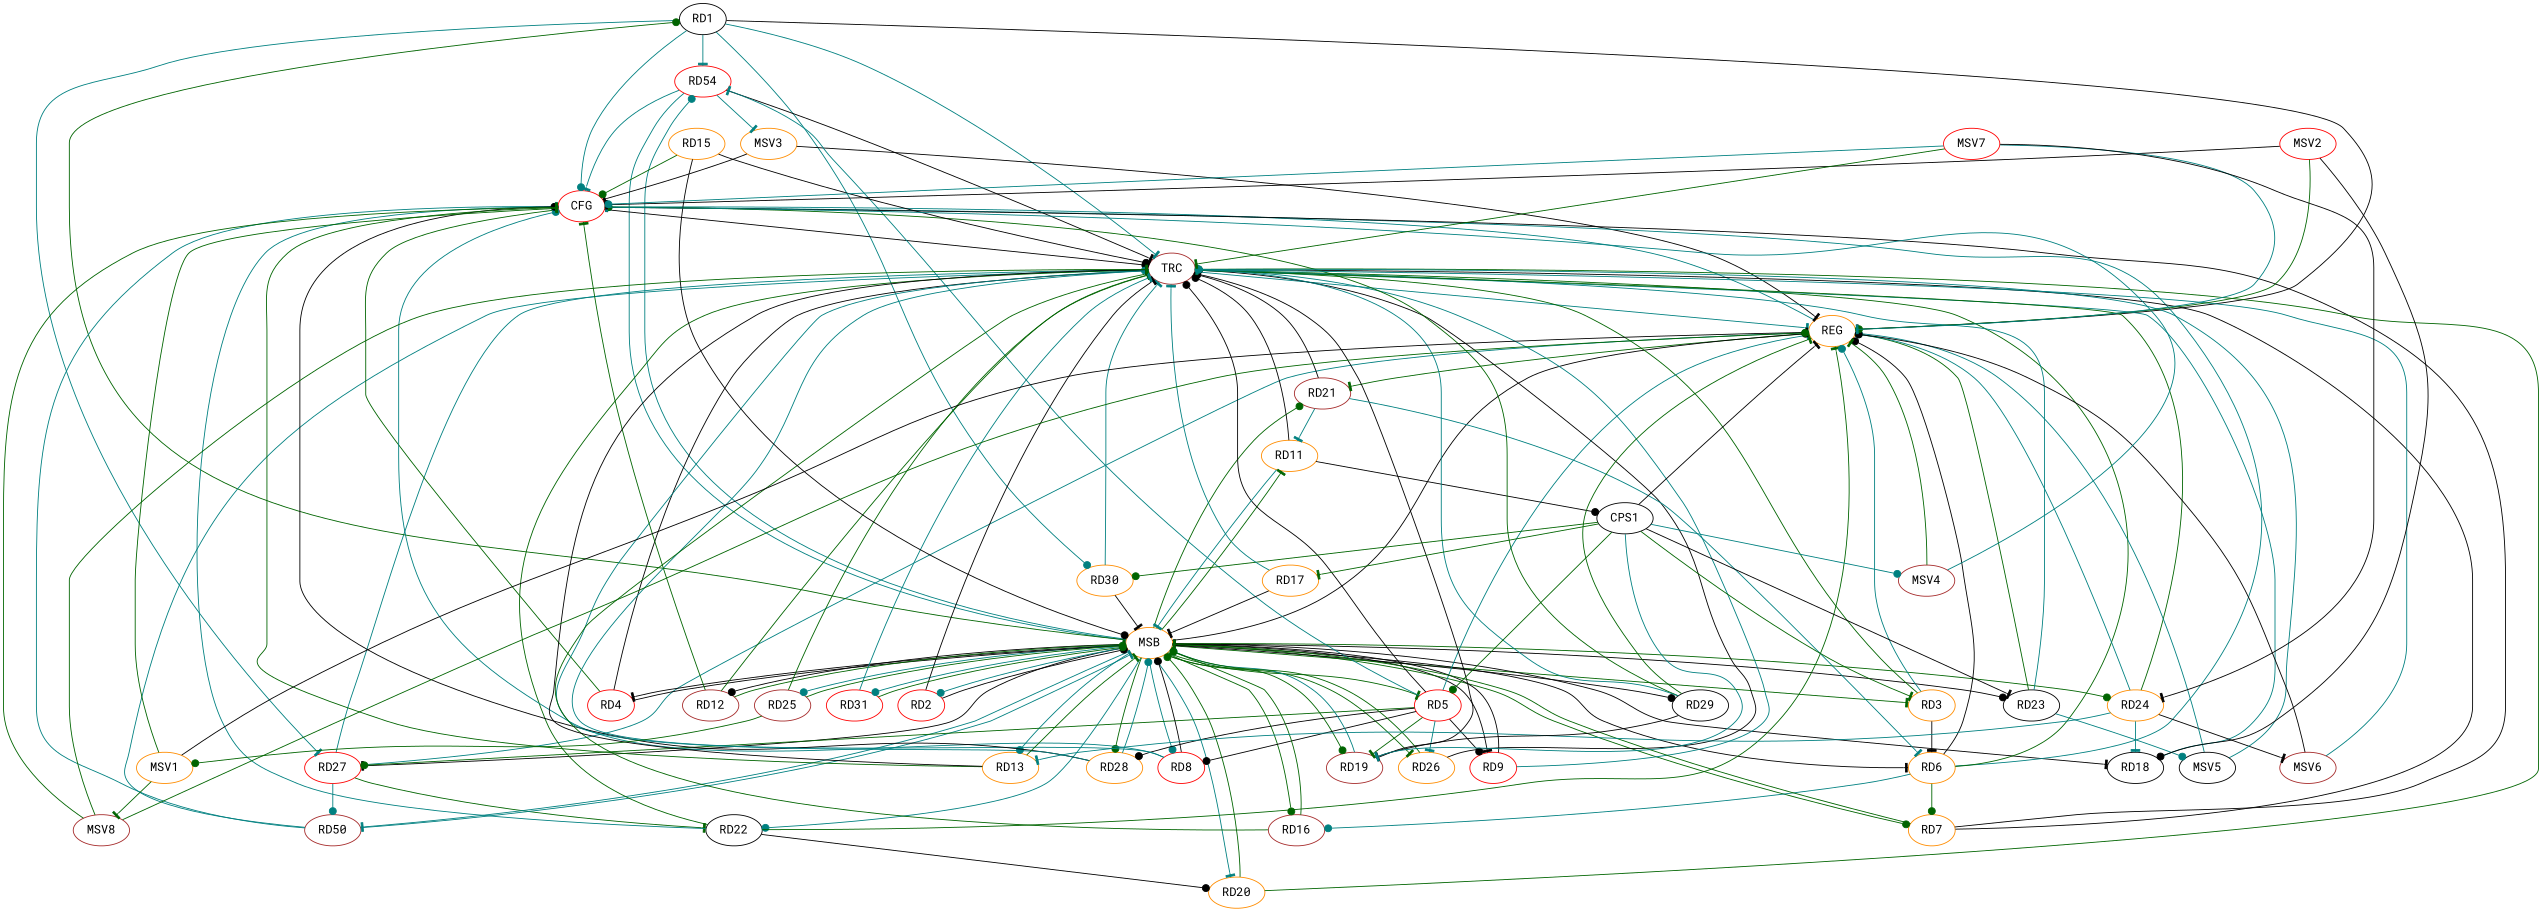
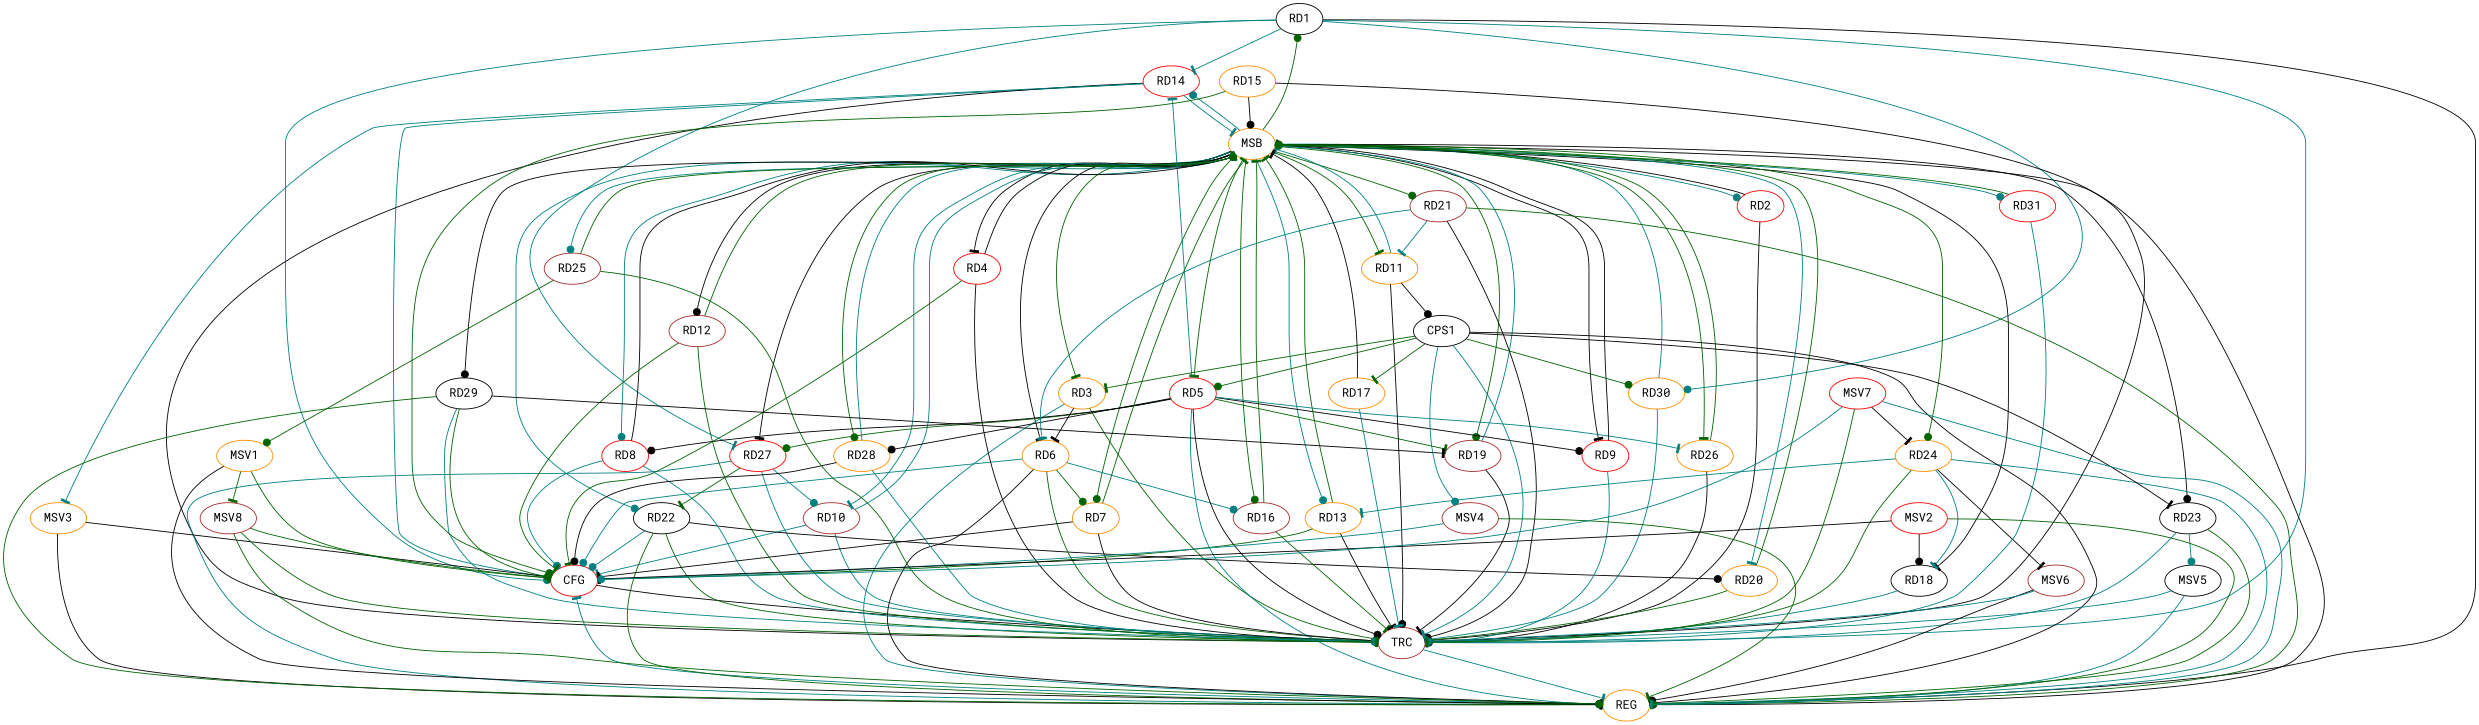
node "RD54": label "RD54" -> "RD14"
edge "REG" -> "RD21": reversed
edge "RD30" -> "MSB": color black -> teal
edge "CPS1" -> "RD19": now "CPS1" -> "TRC"
node "RD50": label "RD50" -> "RD10"
